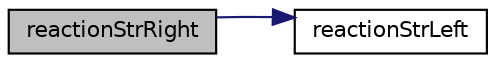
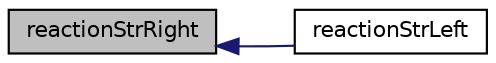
edge "reactionStrRight" -> "reactionStrLeft": reversed
